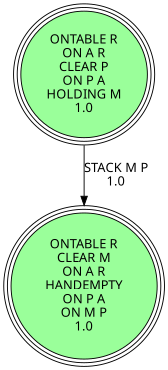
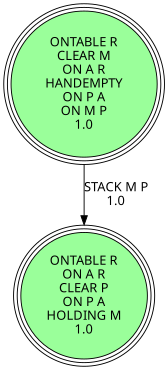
edge "ONTABLE R ON A R CLEAR P ON P A HOLDING M 1.0" -> "ONTABLE R CLEAR M ON A R HANDEMPTY ON P A ON M P 1.0": reversed
